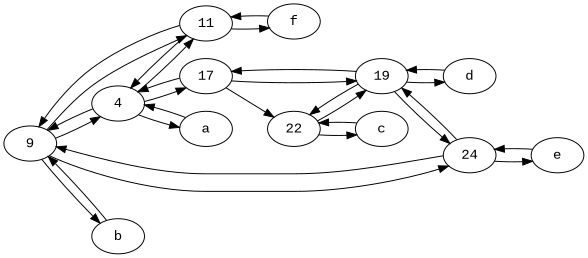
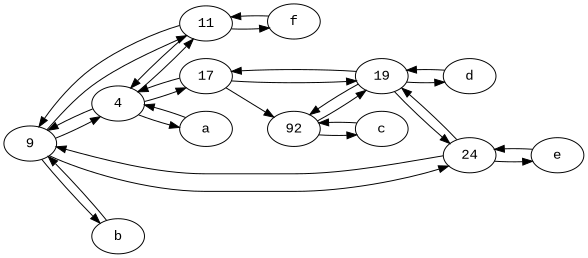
node "22": label "22" -> "92"
